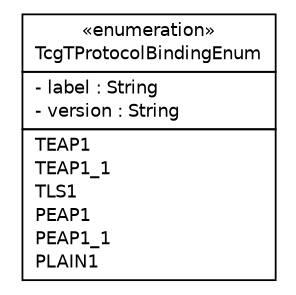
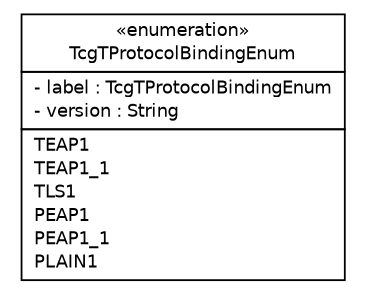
node "TcgTProtocolBindingEnum": text "- label : String" -> "- label : TcgTProtocolBindingEnum"
